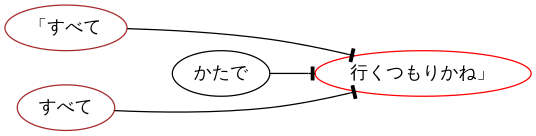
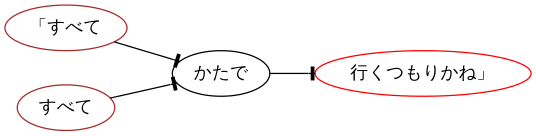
edge "「すべて" -> "行くつもりかね」": now "「すべて" -> "かたで"
edge "すべて" -> "行くつもりかね」": now "すべて" -> "かたで"
